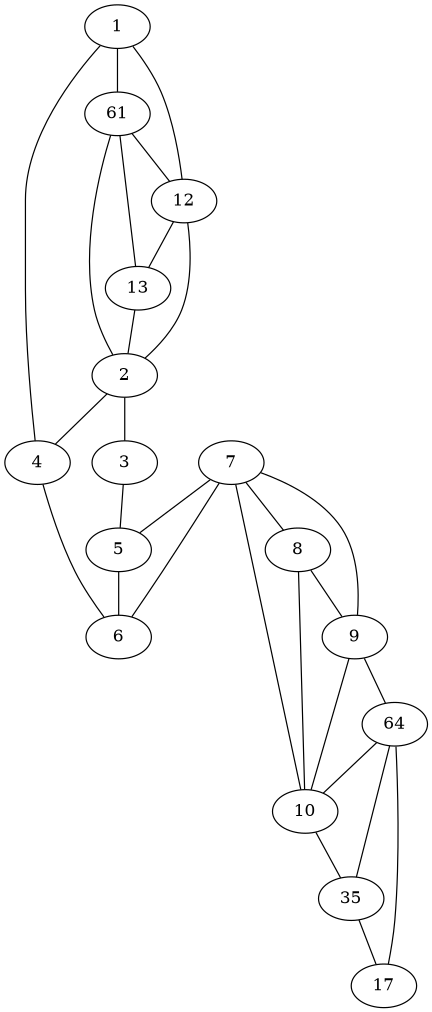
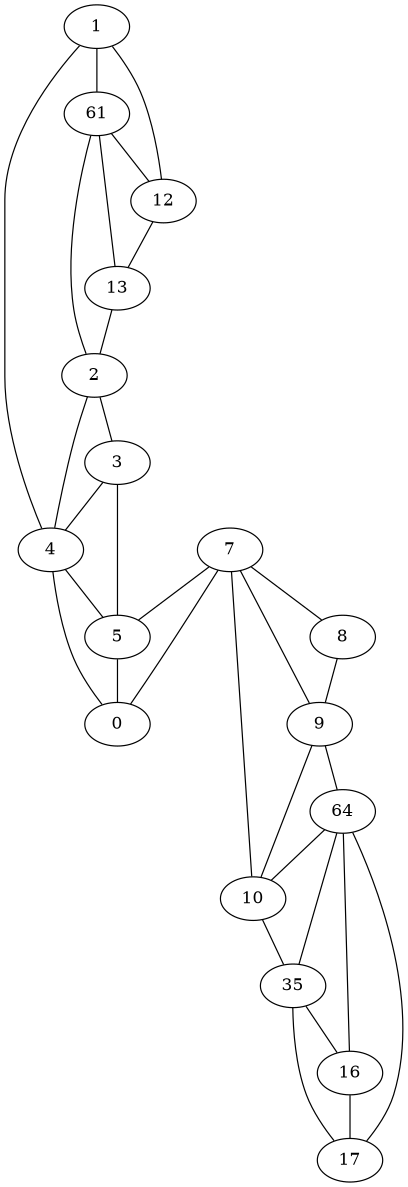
edge "12" -- "2": removed
edge "3" -- "4": added
edge "4" -- "5": added
node "6": label "6" -> "0"
edge "8" -- "10": removed
node "16": added
